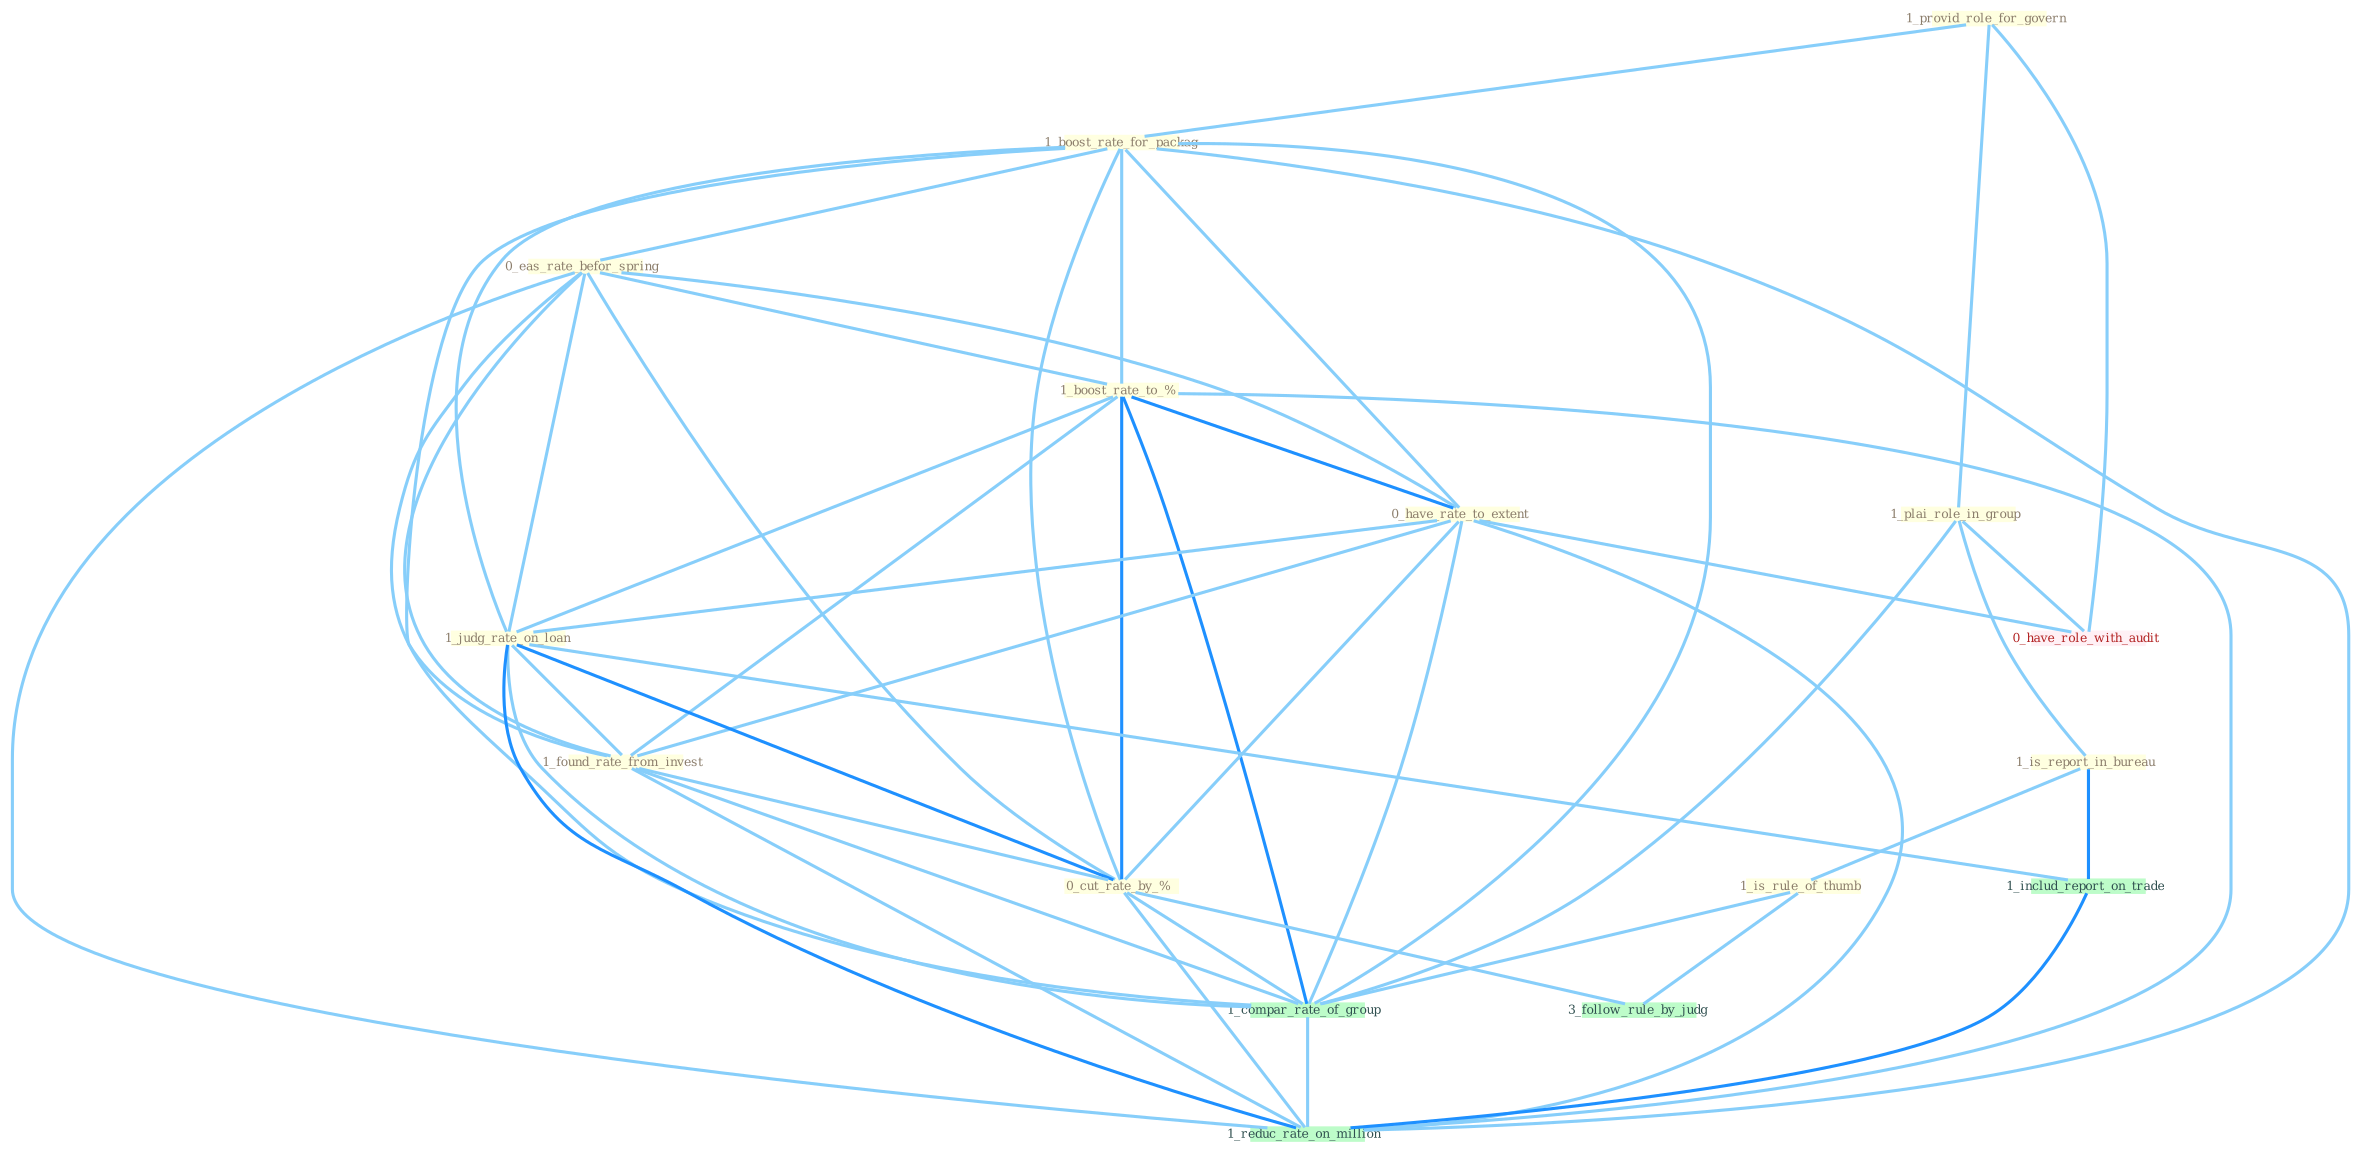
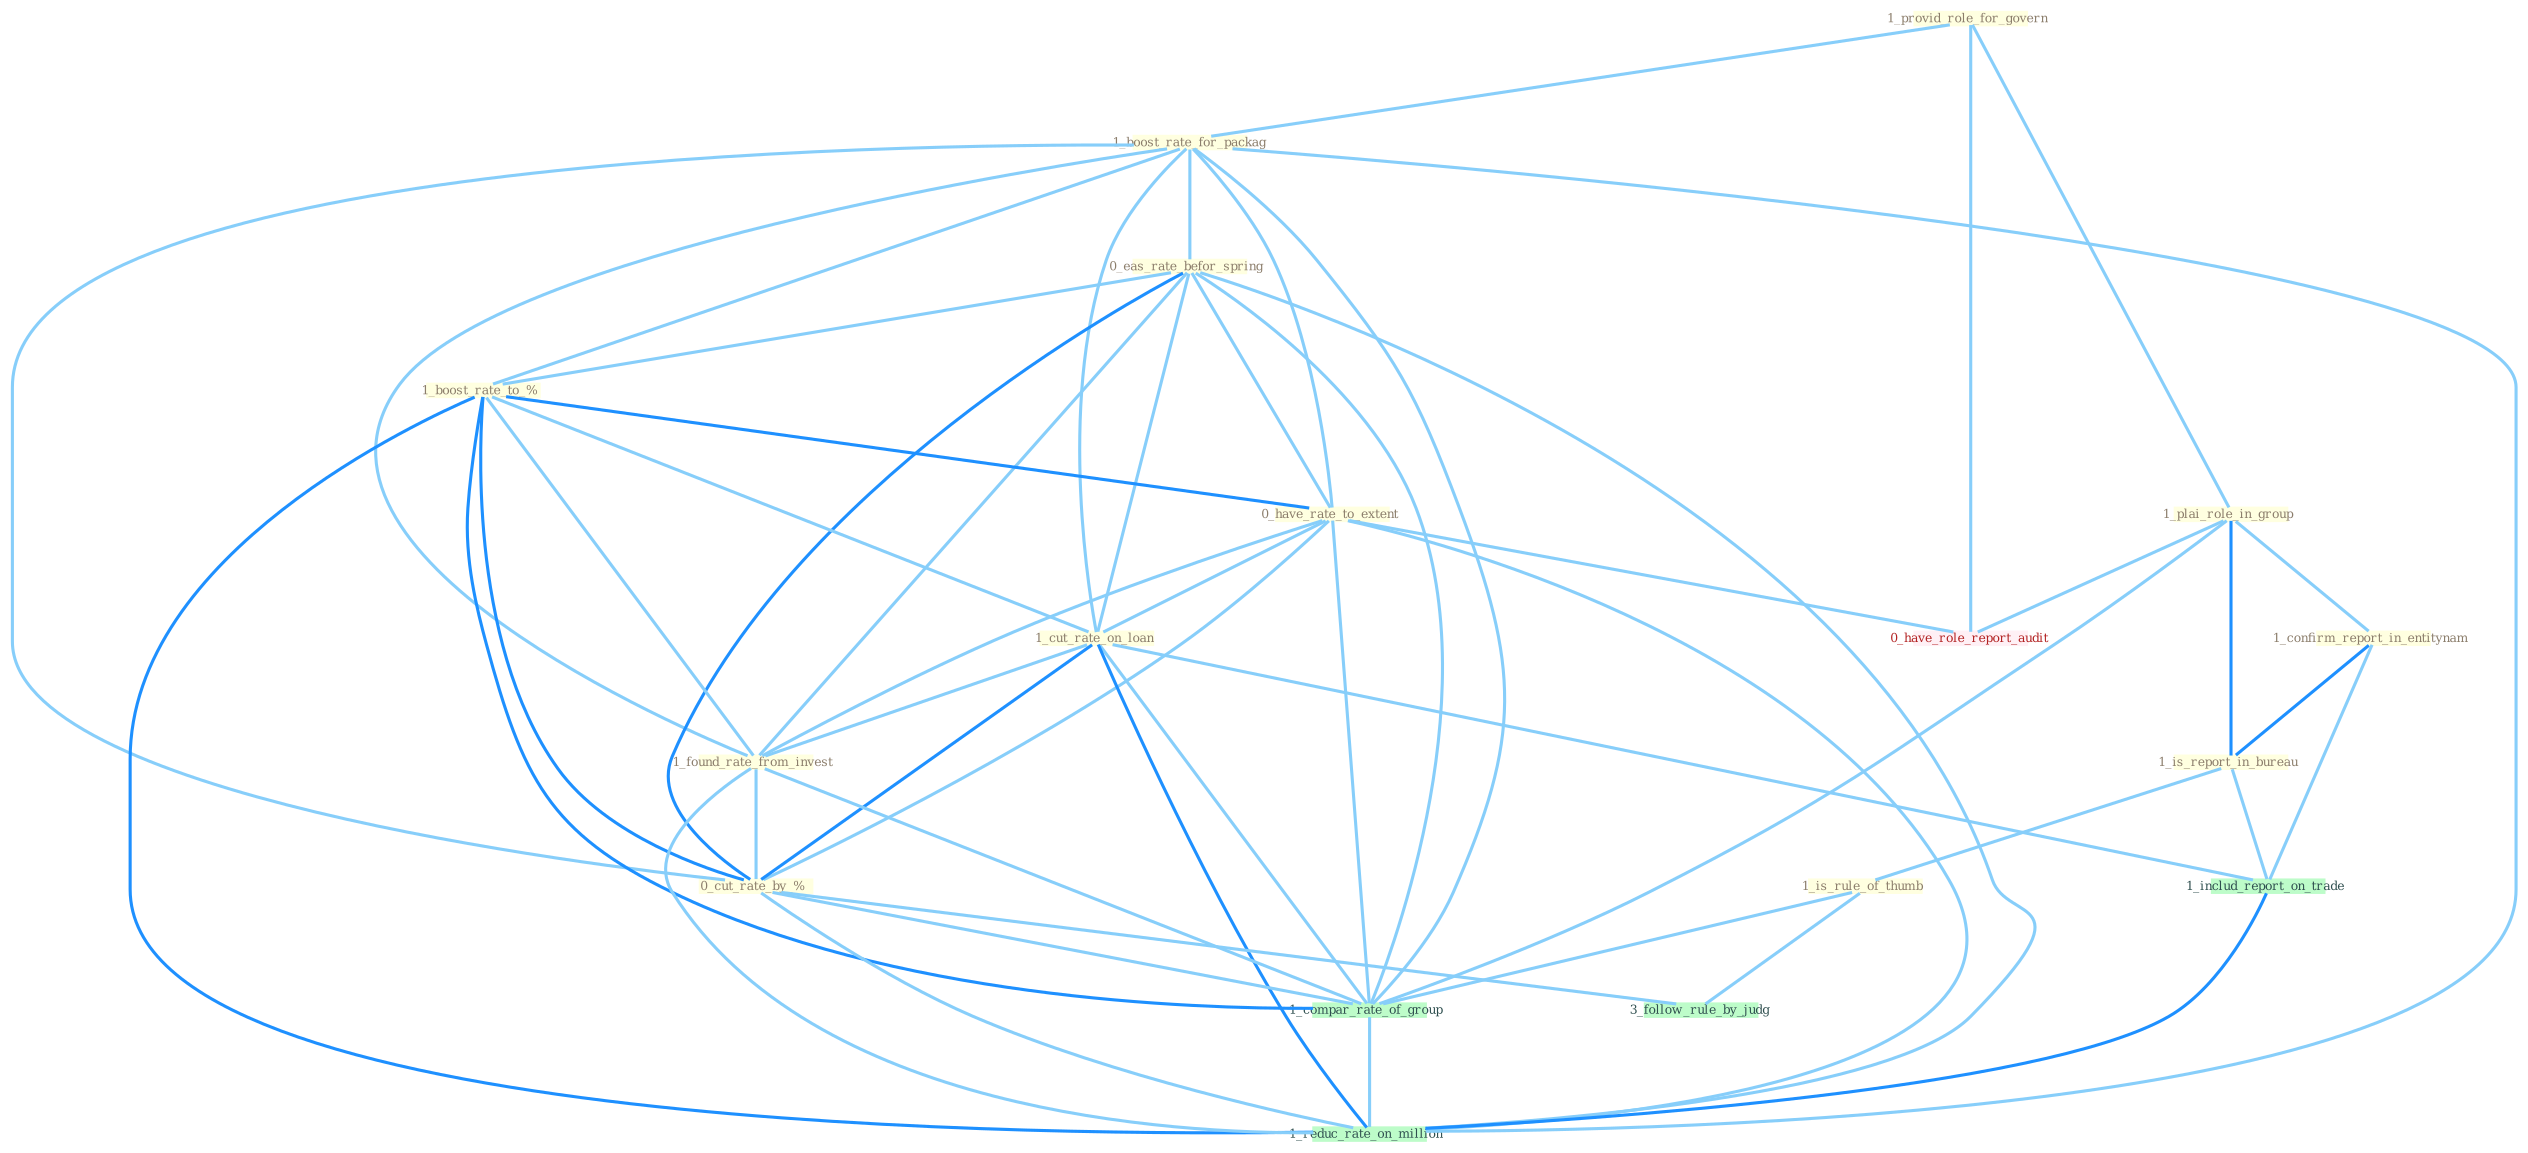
edge "0_eas_rate_befor_spring" -- "0_cut_rate_by_%": color #87cefa -> #1e90ff
node "1_judg_rate_on_loan": label "1_judg_rate_on_loan" -> "1_cut_rate_on_loan"
node "0_have_role_with_audit": label "0_have_role_with_audit" -> "0_have_role_report_audit"
node "1_confirm_report_in_entitynam": added
edge "1_plai_role_in_group" -- "1_is_report_in_bureau": color #87cefa -> #1e90ff
edge "1_boost_rate_to_%" -- "1_reduc_rate_on_million": color #87cefa -> #1e90ff
edge "1_is_report_in_bureau" -- "1_includ_report_on_trade": color #1e90ff -> #87cefa
